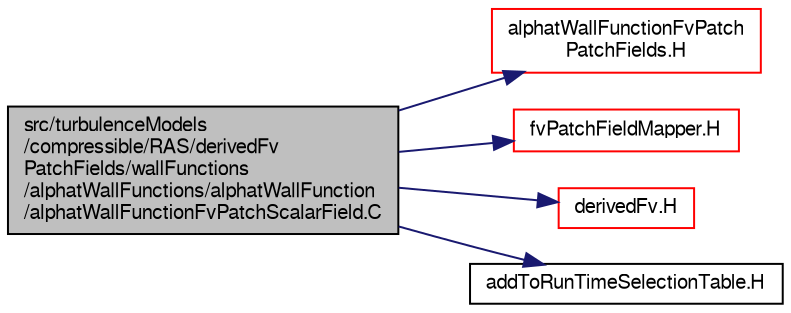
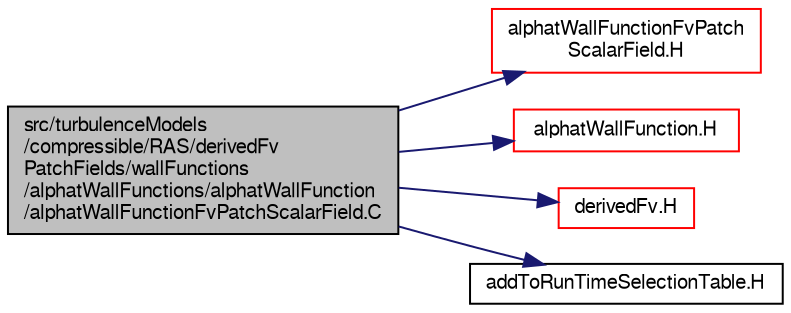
node "alphatWallFunctionFvPatch PatchFields.H": label "alphatWallFunctionFvPatch PatchFields.H" -> "alphatWallFunctionFvPatch ScalarField.H"
node "fvPatchFieldMapper.H": label "fvPatchFieldMapper.H" -> "alphatWallFunction.H"
